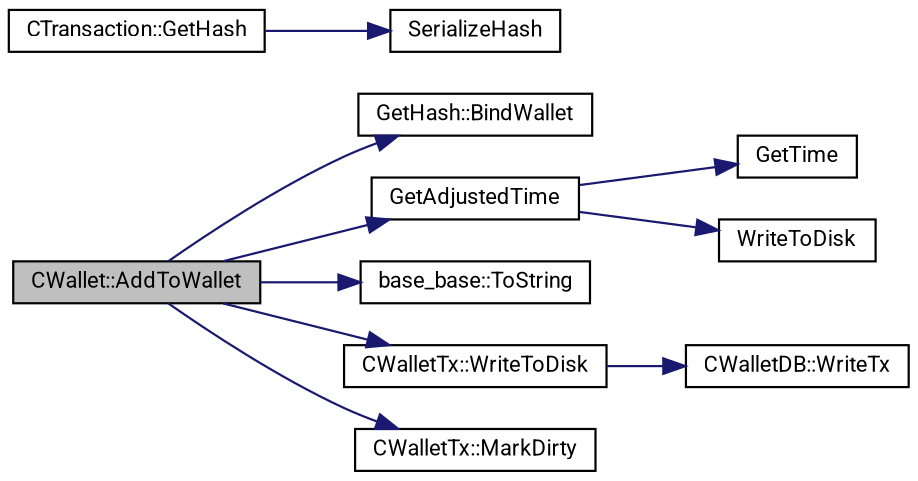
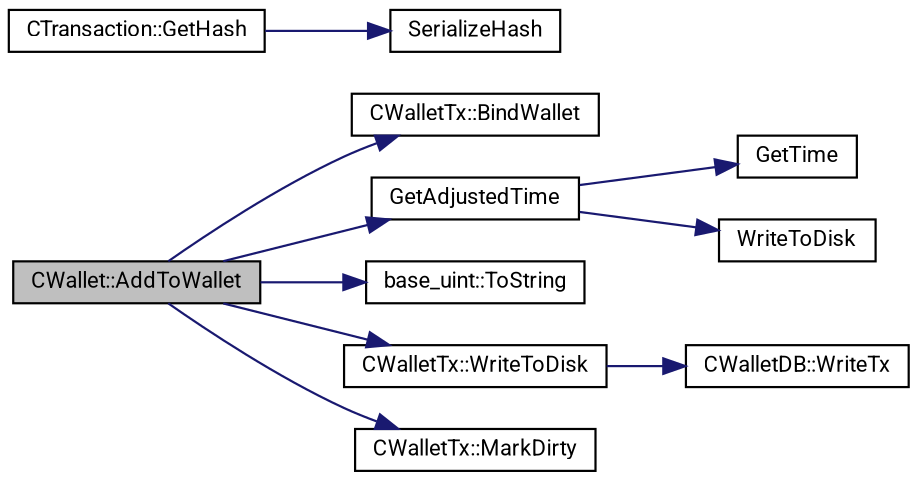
node "GetHash::BindWallet": label "GetHash::BindWallet" -> "CWalletTx::BindWallet"
node "base_base::ToString": label "base_base::ToString" -> "base_uint::ToString"
